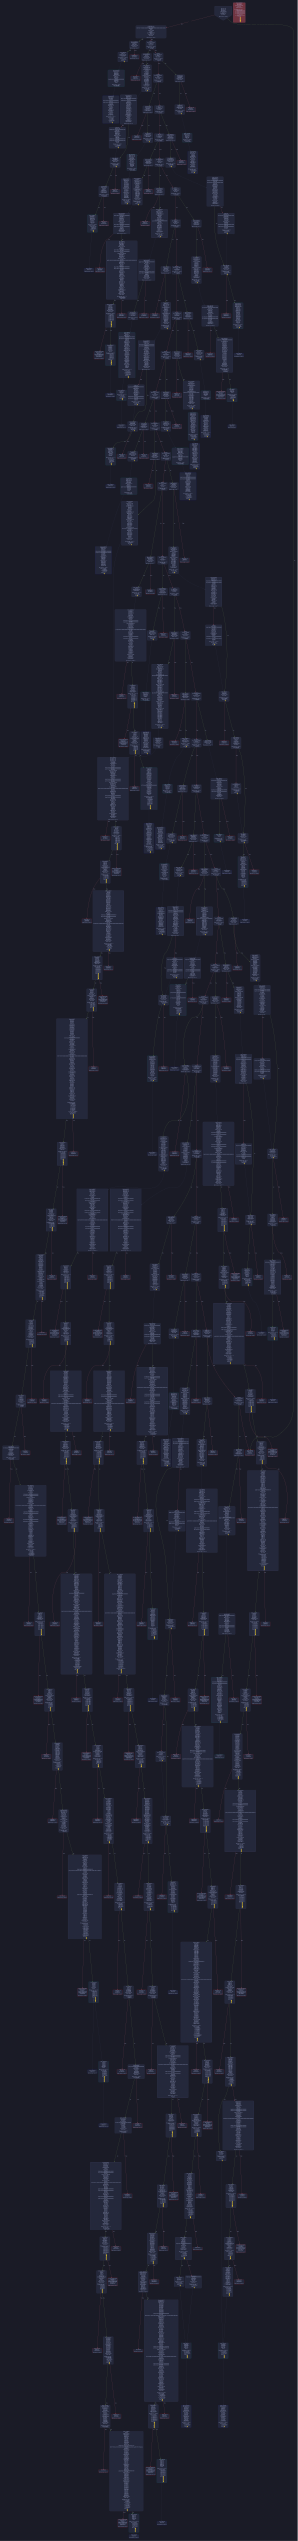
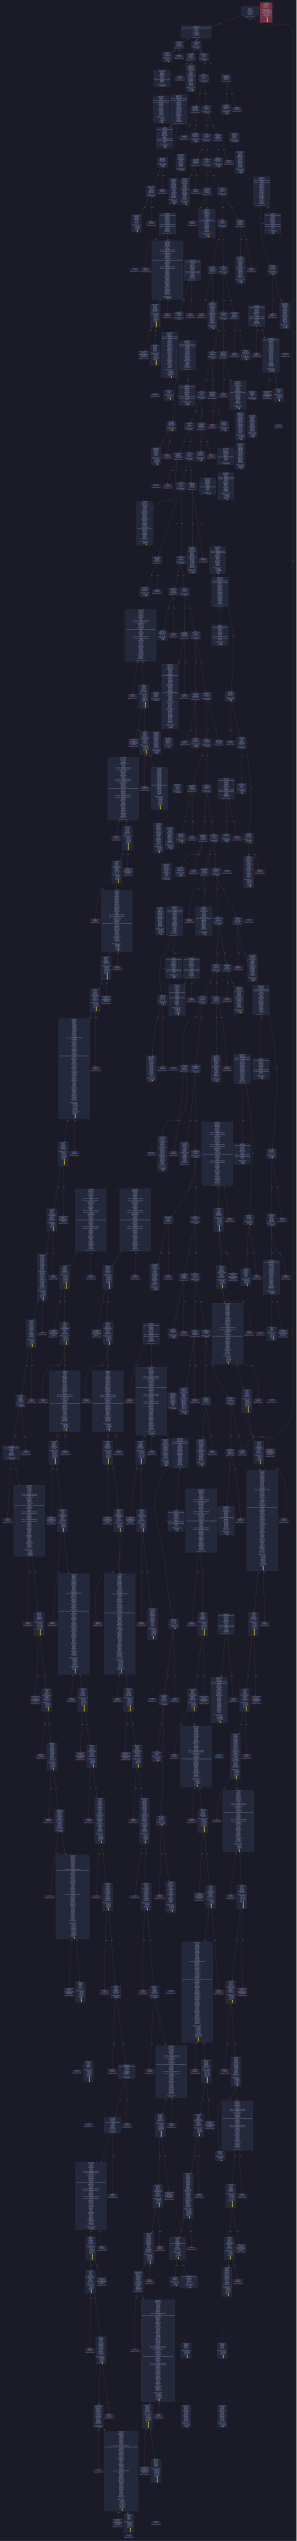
node "[0309] JUMPDEST [030a] STOP Stack size req: 0, sizeΔ: 0": removed
